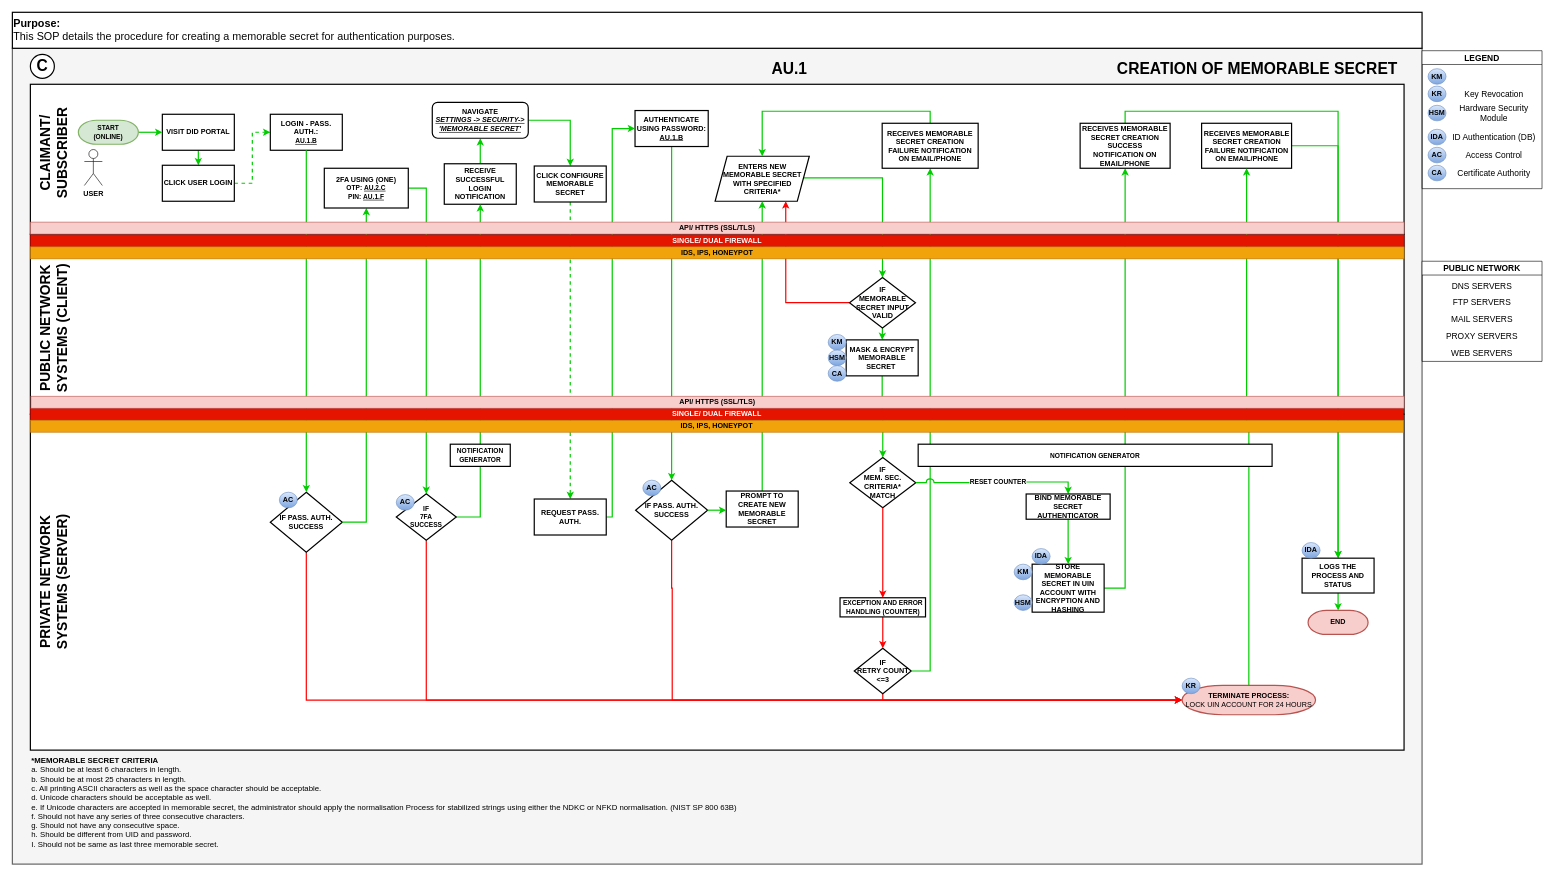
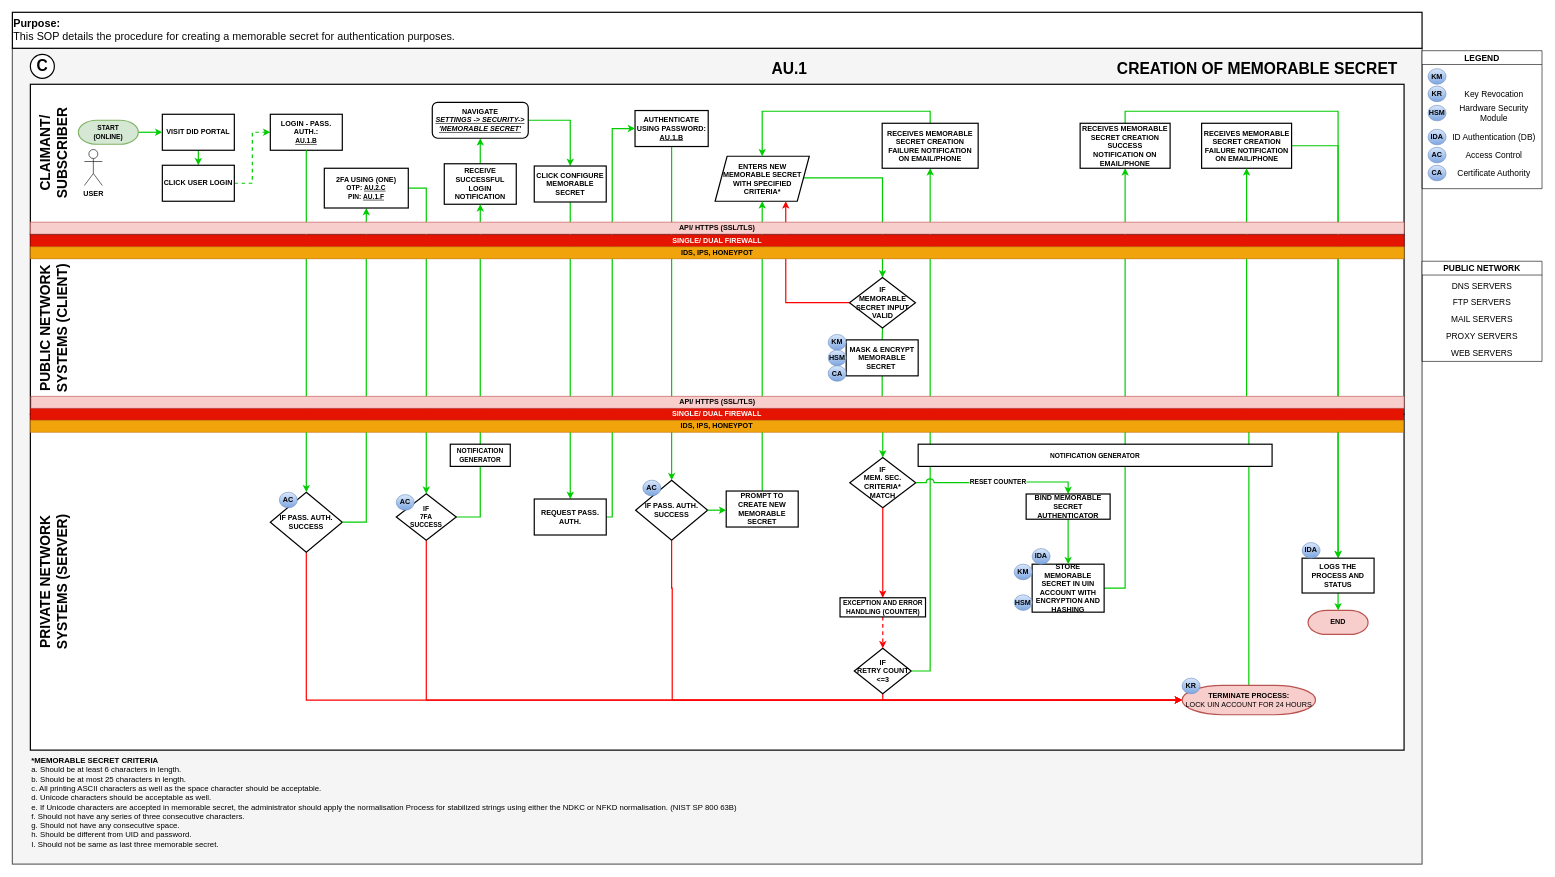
edge "CLICK CONFIGURE MEMORABLE SECRET" -> "REQUEST PASS. AUTH.": style dashed -> solid
edge "IF MEMORABLE SECRET INPUT VALID" -> "MASK & ENCRYPT MEMORABLE SECRET": arrowhead classic -> none
edge "EXCEPTION AND ERROR HANDLING (COUNTER)" -> "IF RETRY COUNT <=3": style solid -> dashed
